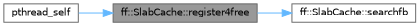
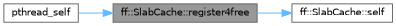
node "ff::SlabCache::searchfb": label "ff::SlabCache::searchfb" -> "ff::SlabCache::self"
